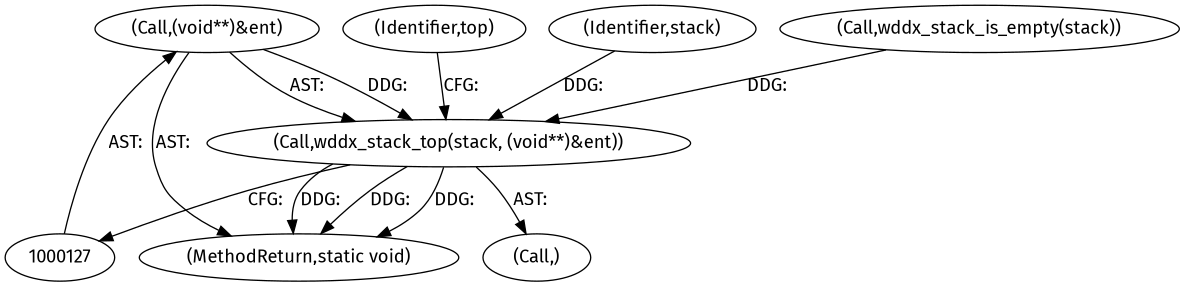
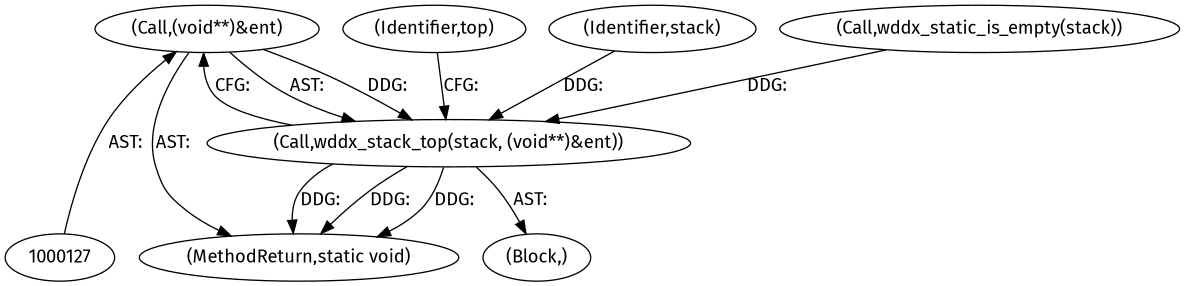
node "(Call,wddx_stack_is_empty(stack))": label "(Call,wddx_stack_is_empty(stack))" -> "(Call,wddx_static_is_empty(stack))"
edge "(Call,wddx_stack_top(stack, (void**)&ent))" -> "1000127": now "(Call,wddx_stack_top(stack, (void**)&ent))" -> "(Call,(void**)&ent)"
node "(Call,)": label "(Call,)" -> "(Block,)"
